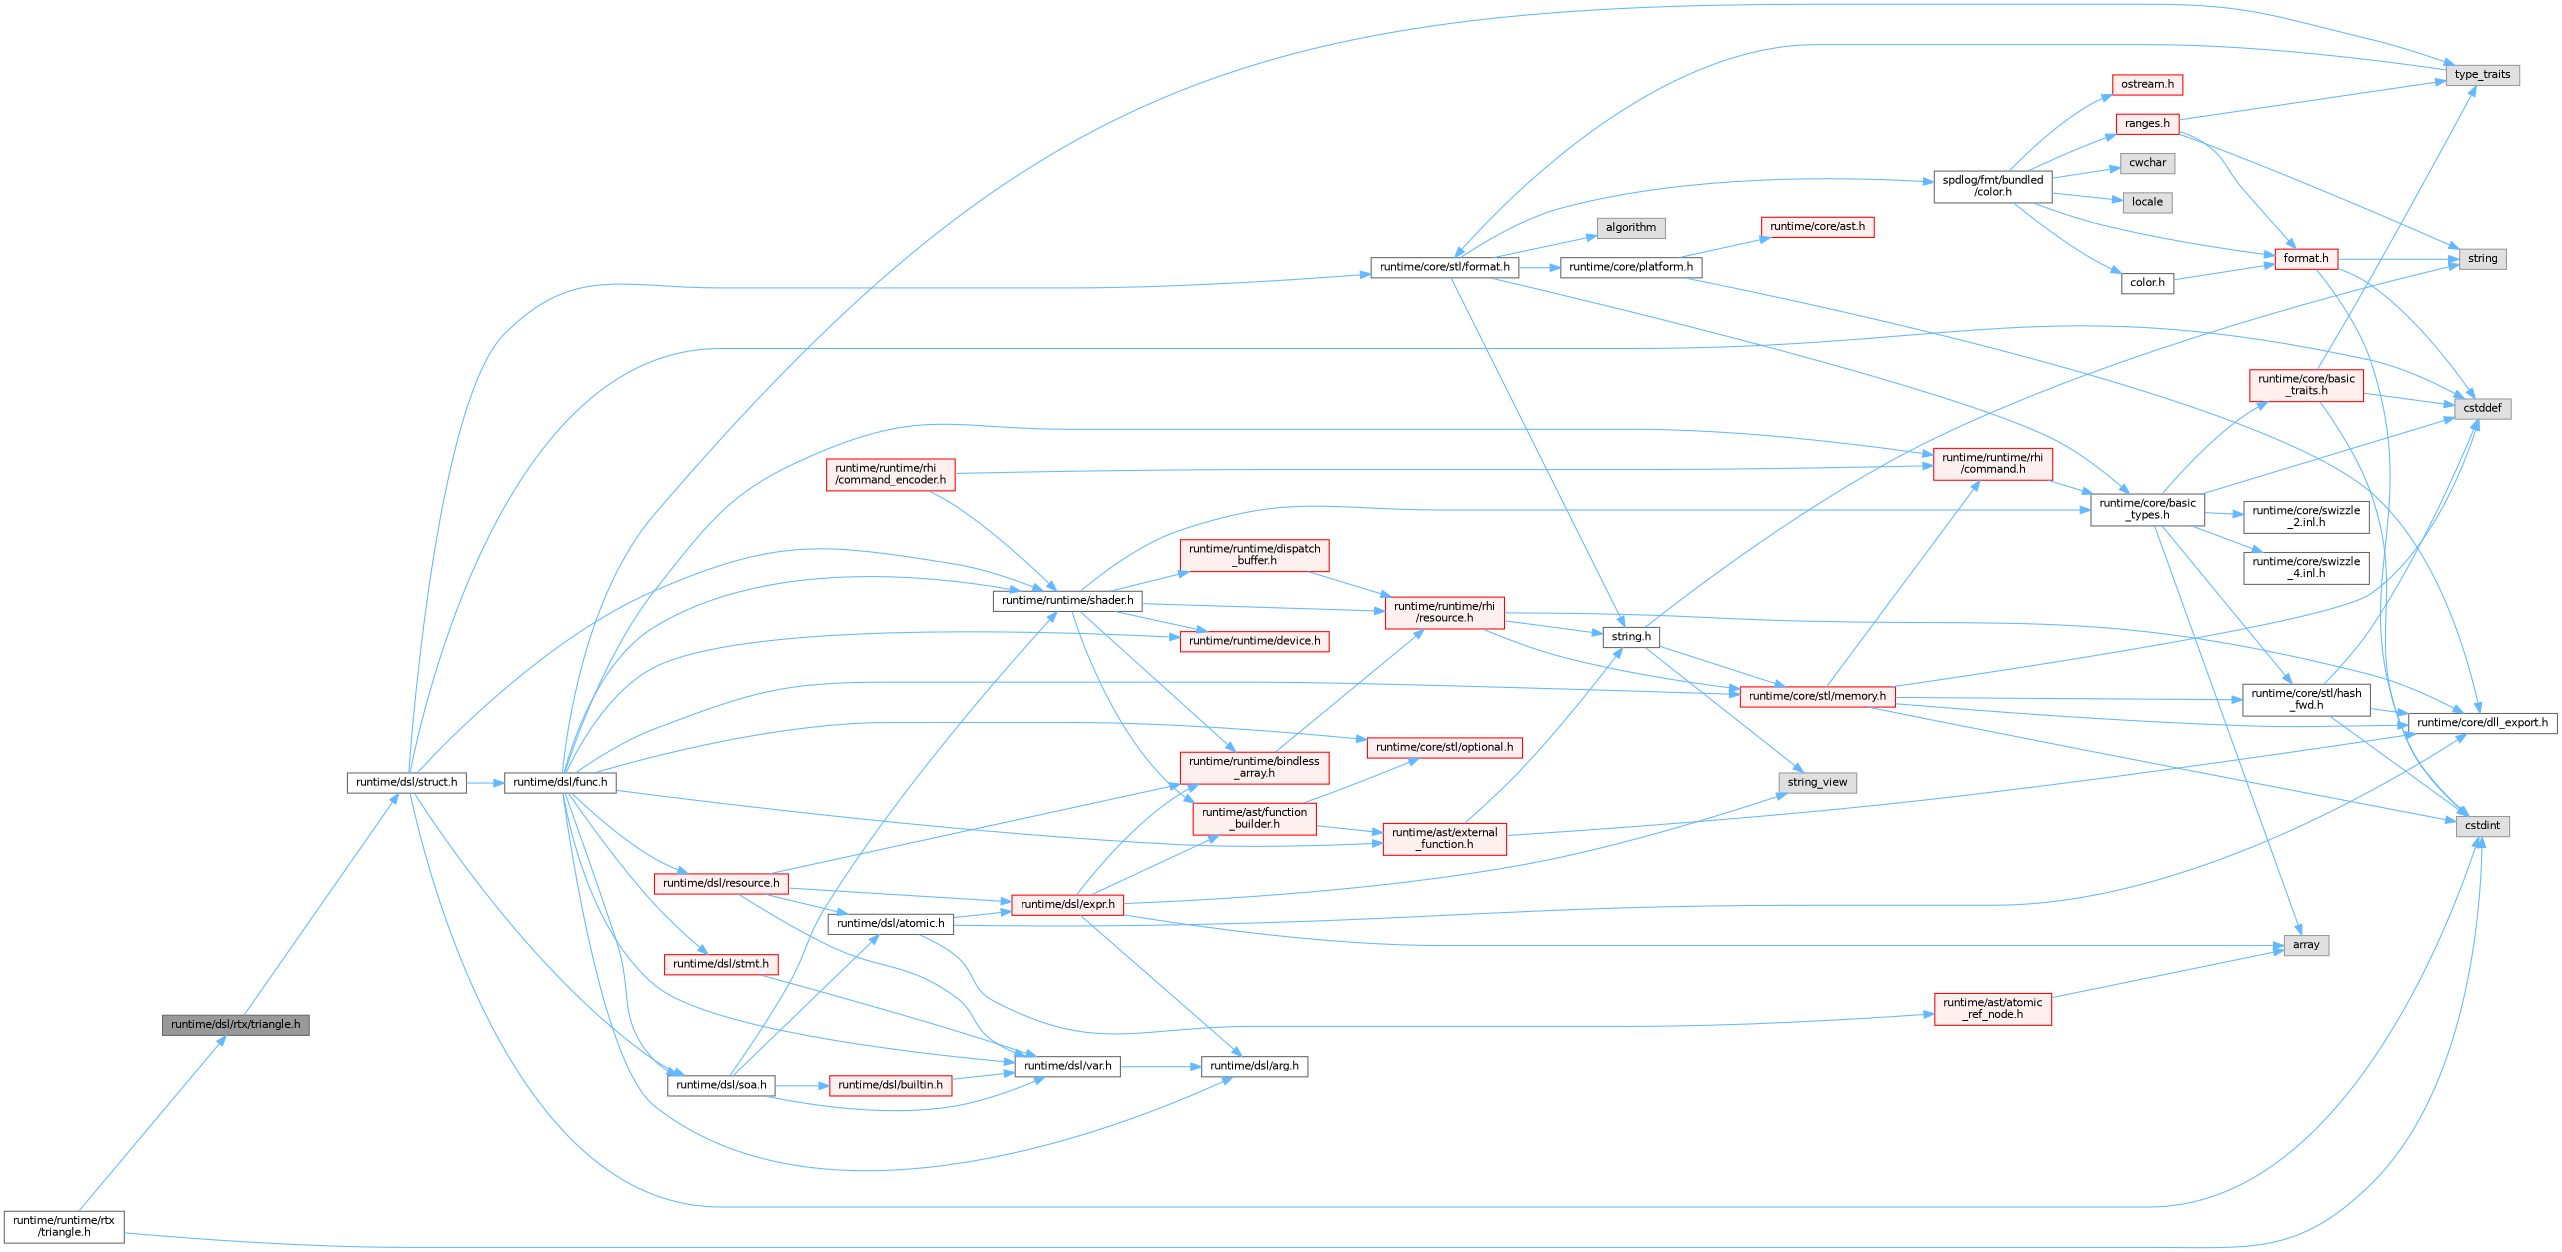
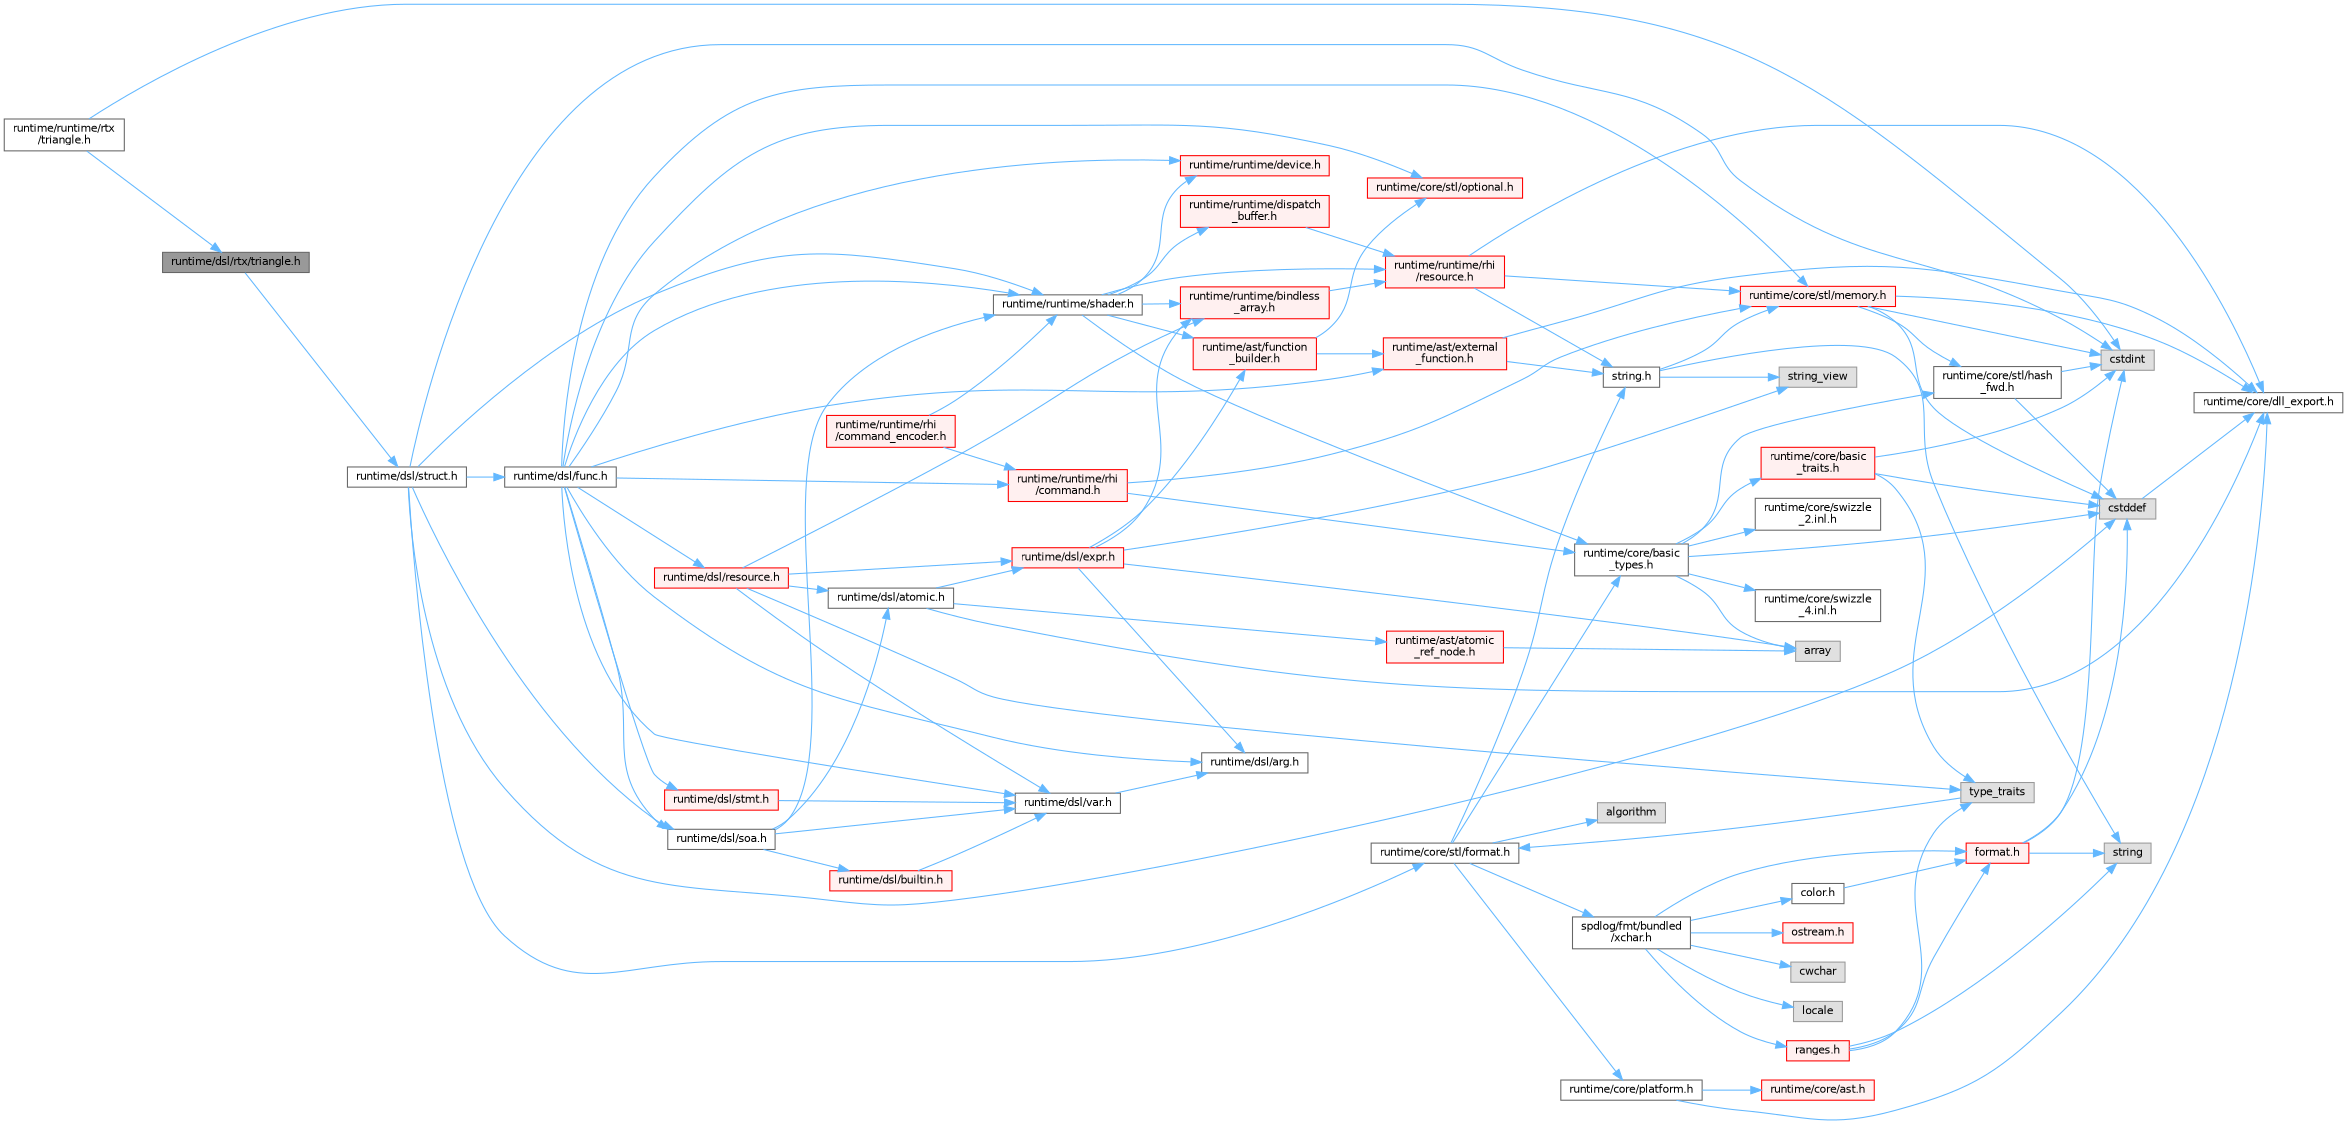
edge "runtime/dsl/func.h" -> "type_traits": now "runtime/dsl/resource.h" -> "type_traits"
node "spdlog/fmt/bundled /color.h": label "spdlog/fmt/bundled /color.h" -> "spdlog/fmt/bundled /xchar.h"
edge "runtime/core/stl/memory.h" -> "runtime/runtime/rhi /command.h": reversed
edge "runtime/core/stl/hash _fwd.h" -> "runtime/core/dll_export.h": now "cstddef" -> "runtime/core/dll_export.h"
